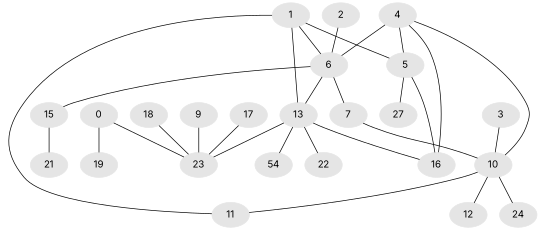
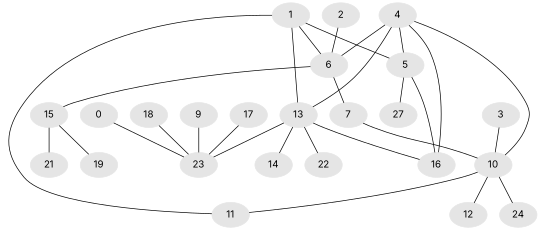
edge "6" -- "13": now "4" -- "13"
edge "0" -- "19": now "15" -- "19"
node "54": label "54" -> "14"
